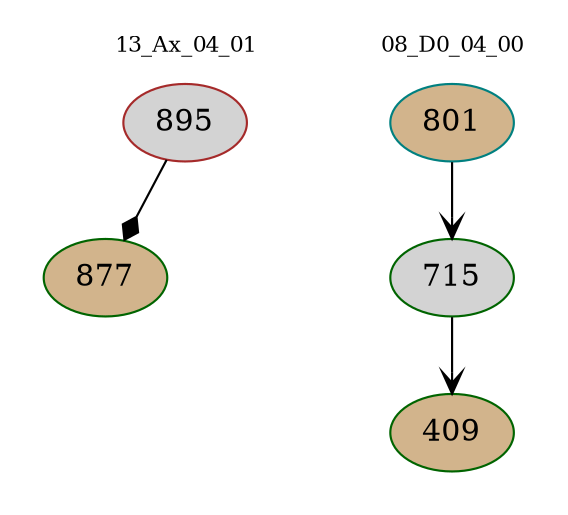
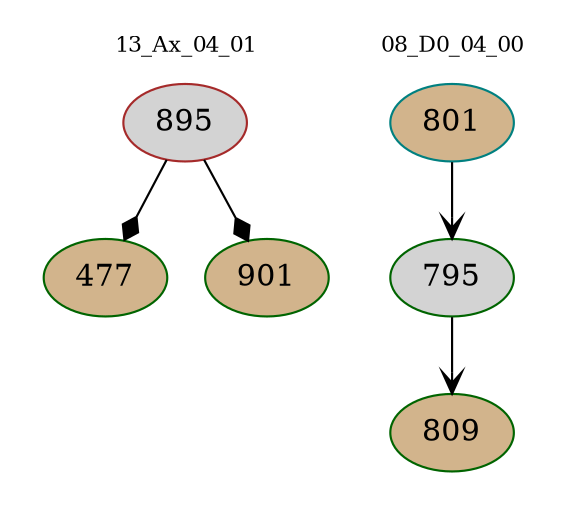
node "877": label "877" -> "477"
node "901": added
node "715": label "715" -> "795"
node "409": label "409" -> "809"
